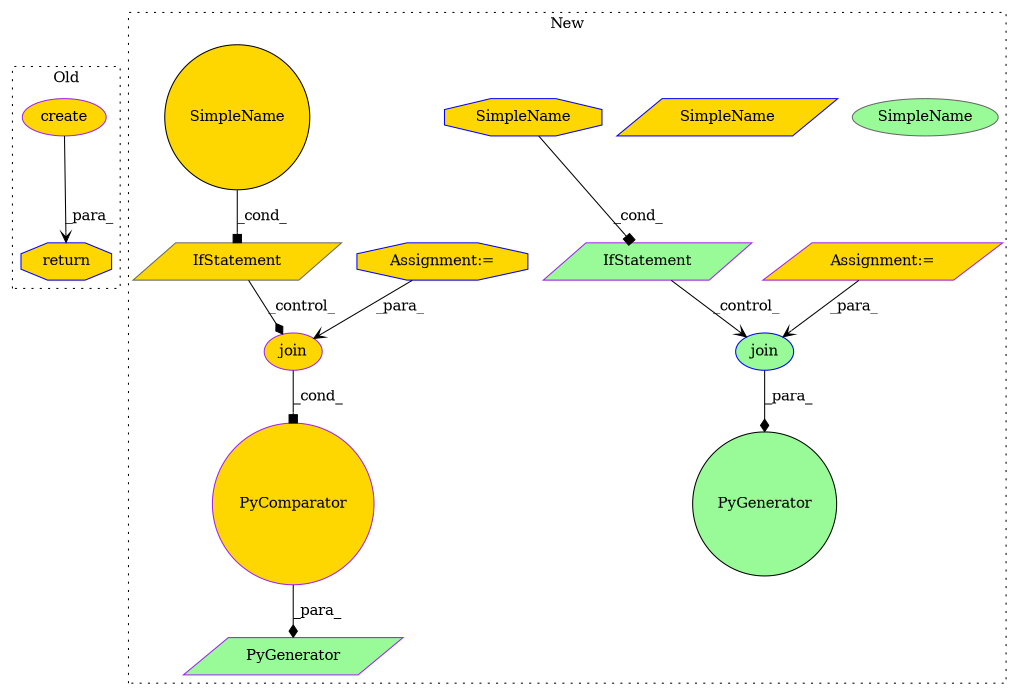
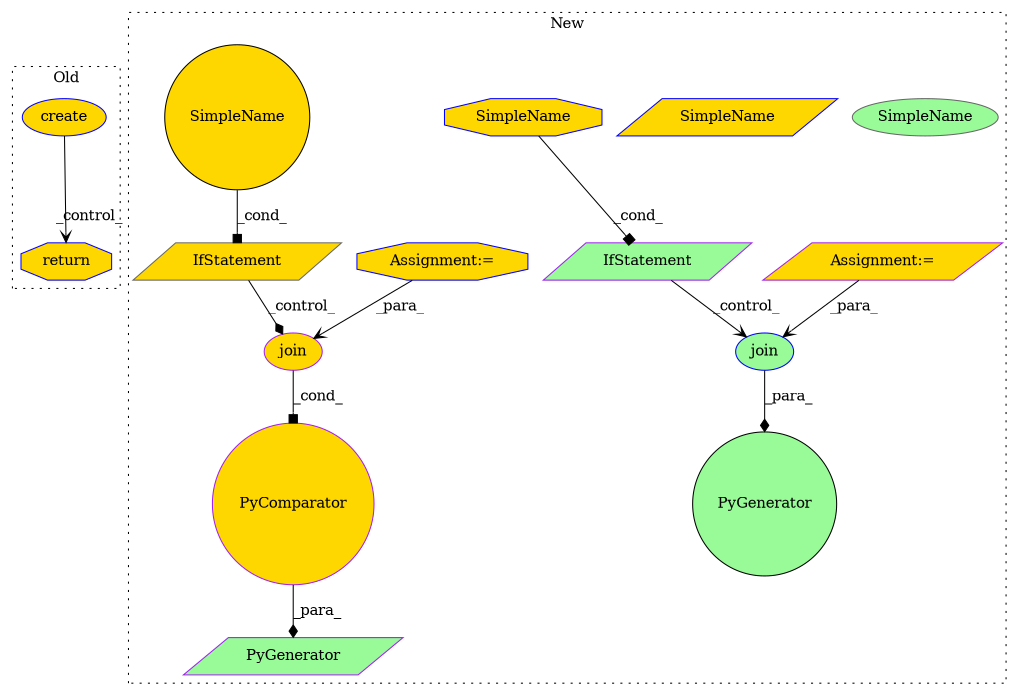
node "create": color purple -> blue
edge "create" -> "return": label "_para_" -> "_control_"
